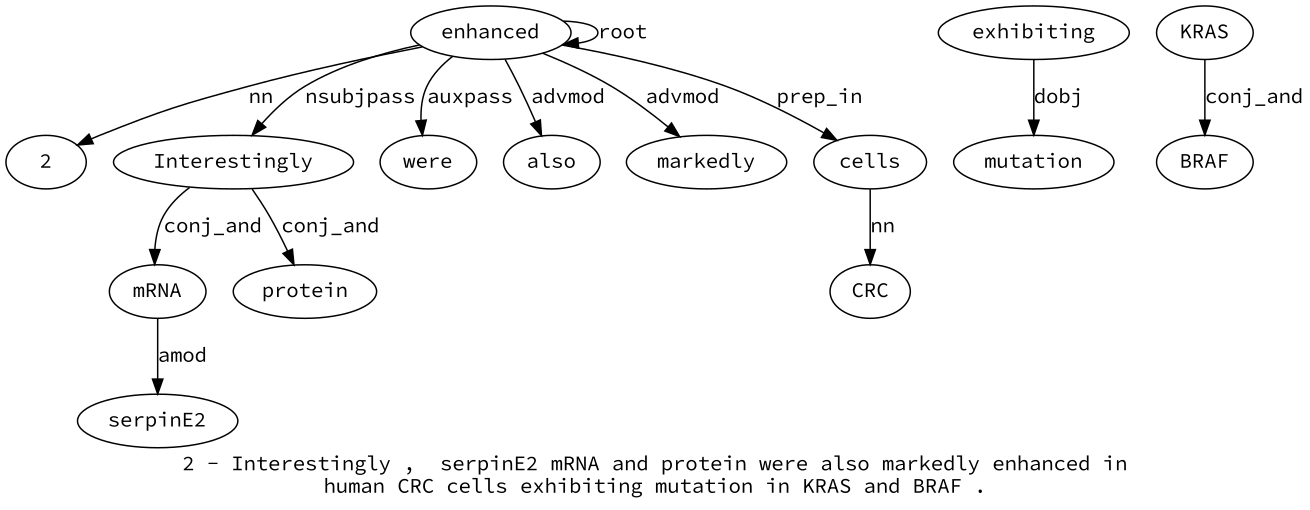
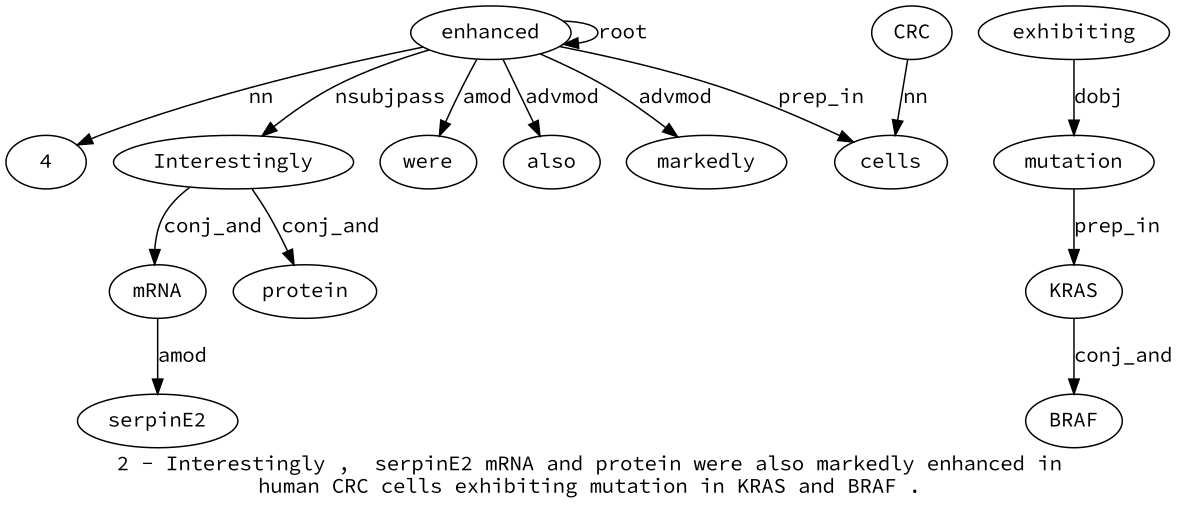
edge "enhanced" -> "were": label "auxpass" -> "amod"
node "2": label "2" -> "4"
edge "cells" -> "CRC": reversed
edge "mutation" -> "KRAS": added, label "prep_in"
